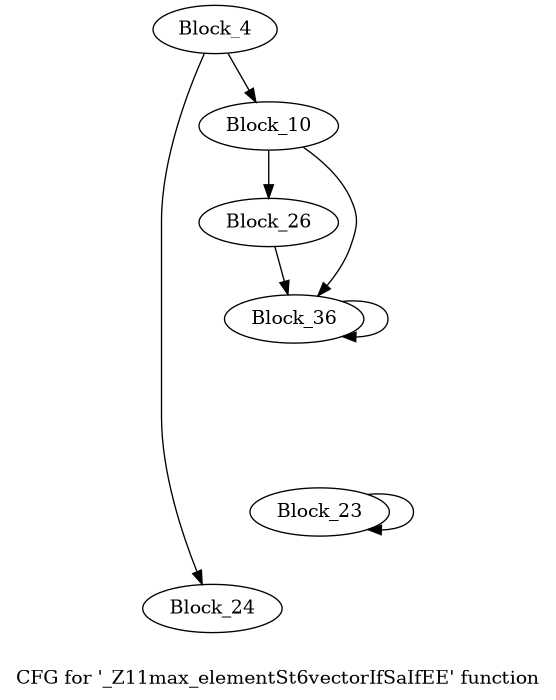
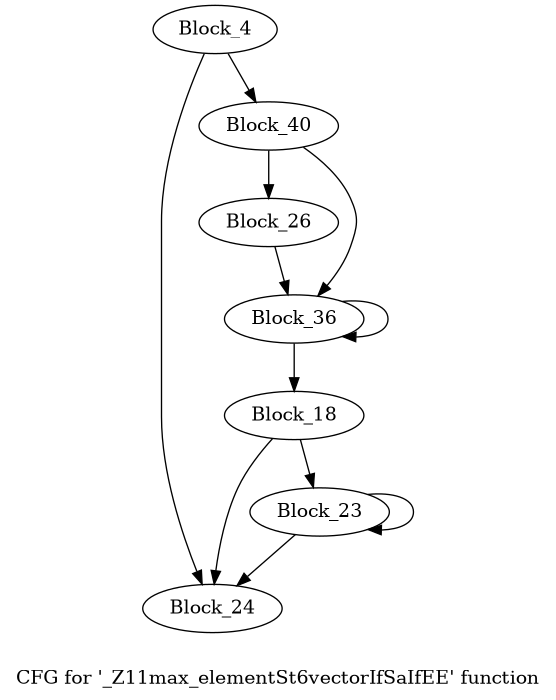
node "Block_10": label "Block_10" -> "Block_40"
node "Block_18": added
edge "Block_23" -> "Block_24": added
